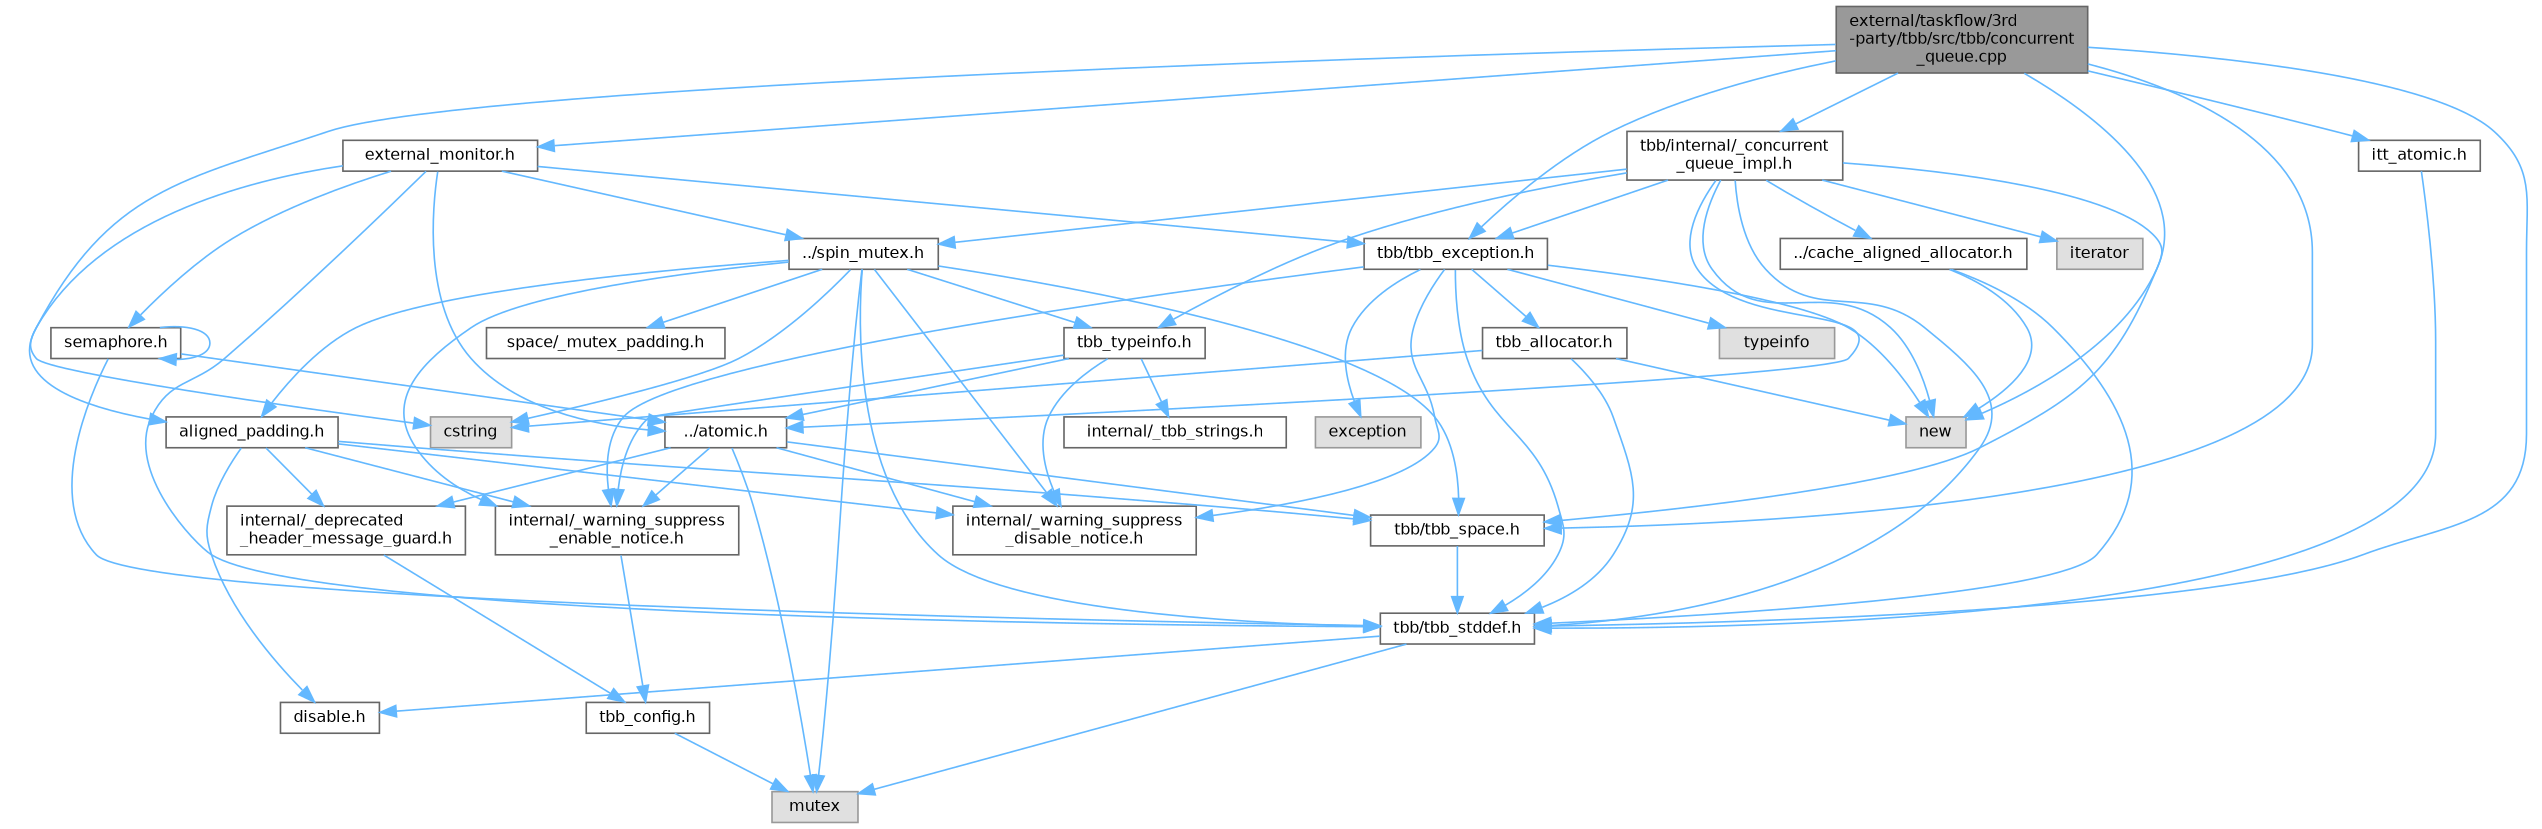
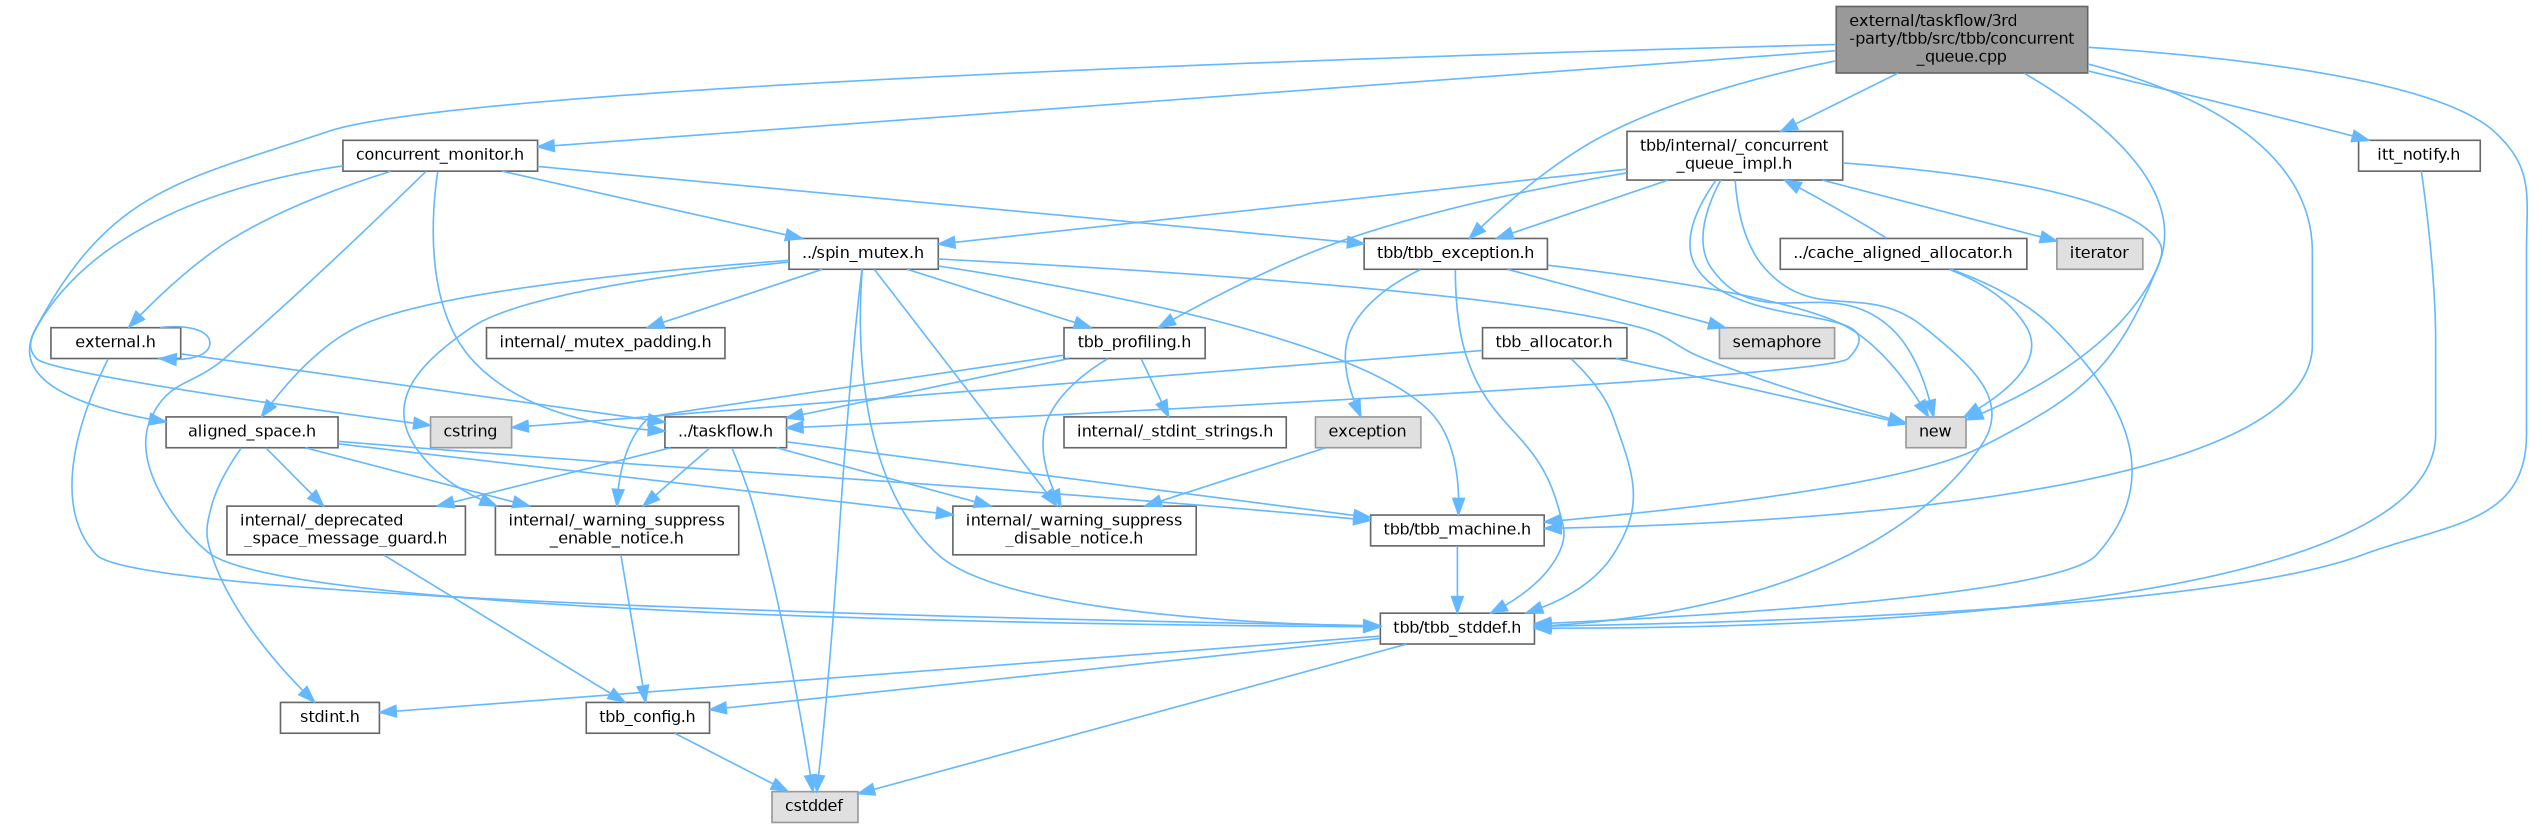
node "external_monitor.h": label "external_monitor.h" -> "concurrent_monitor.h"
node "itt_atomic.h": label "itt_atomic.h" -> "itt_notify.h"
edge "tbb/internal/_concurrent _queue_impl.h" -> "../cache_aligned_allocator.h": reversed
edge "tbb/tbb_exception.h" -> "tbb_allocator.h": removed
edge "tbb/tbb_exception.h" -> "internal/_warning_suppress _enable_notice.h": removed
node "semaphore.h": label "semaphore.h" -> "external.h"
node "space/_mutex_padding.h": label "space/_mutex_padding.h" -> "internal/_mutex_padding.h"
node "tbb_typeinfo.h": label "tbb_typeinfo.h" -> "tbb_profiling.h"
node "typeinfo": label "typeinfo" -> "semaphore"
edge "../spin_mutex.h" -> "cstring": now "../spin_mutex.h" -> "new"
node "aligned_padding.h": label "aligned_padding.h" -> "aligned_space.h"
node "../atomic.h": label "../atomic.h" -> "../taskflow.h"
node "internal/_tbb_strings.h": label "internal/_tbb_strings.h" -> "internal/_stdint_strings.h"
edge "tbb/tbb_exception.h" -> "internal/_warning_suppress _disable_notice.h": now "exception" -> "internal/_warning_suppress _disable_notice.h"
node "internal/_deprecated _header_message_guard.h": label "internal/_deprecated _header_message_guard.h" -> "internal/_deprecated _space_message_guard.h"
node "tbb/tbb_space.h": label "tbb/tbb_space.h" -> "tbb/tbb_machine.h"
edge "tbb/tbb_stddef.h" -> "tbb_config.h": added
node "disable.h": label "disable.h" -> "stdint.h"
node "mutex": label "mutex" -> "cstddef"
